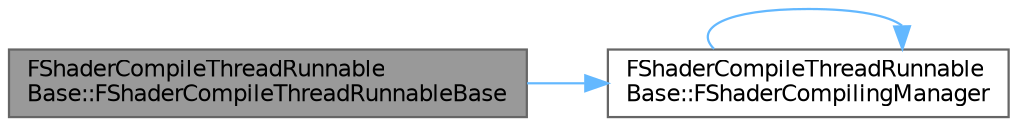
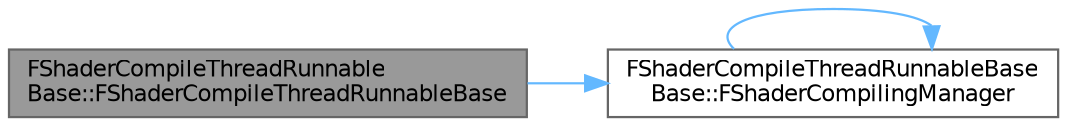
node "FShaderCompileThreadRunnable Base::FShaderCompilingManager": label "FShaderCompileThreadRunnable Base::FShaderCompilingManager" -> "FShaderCompileThreadRunnableBase Base::FShaderCompilingManager"
